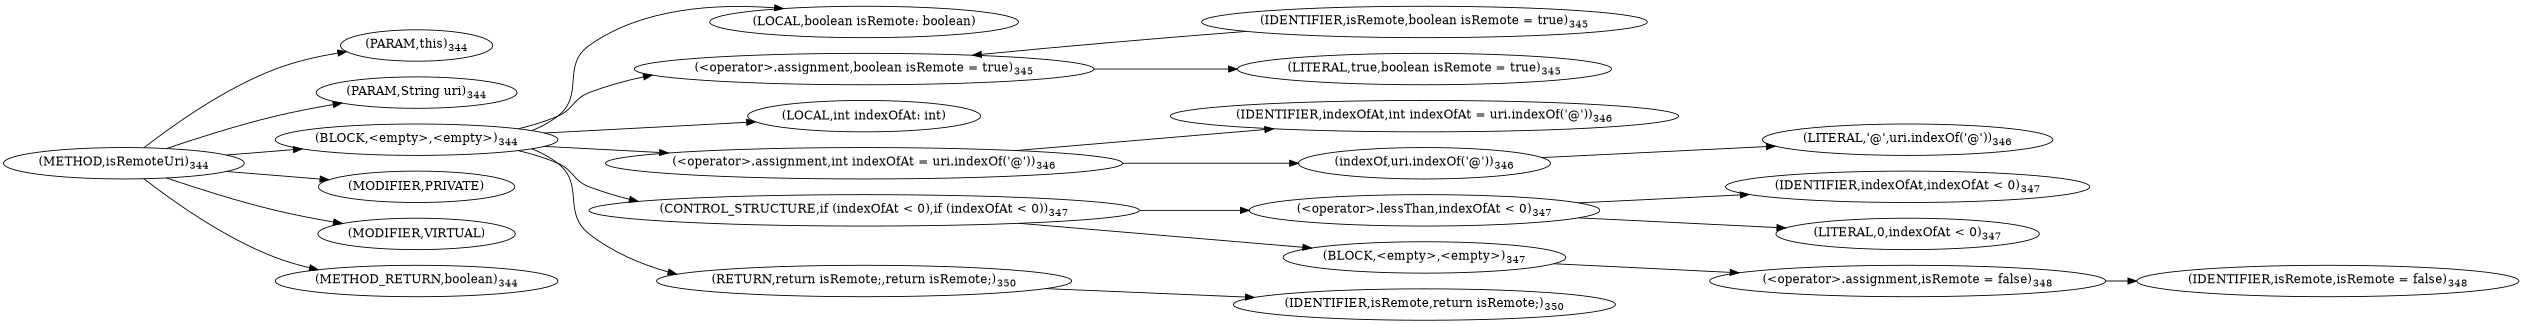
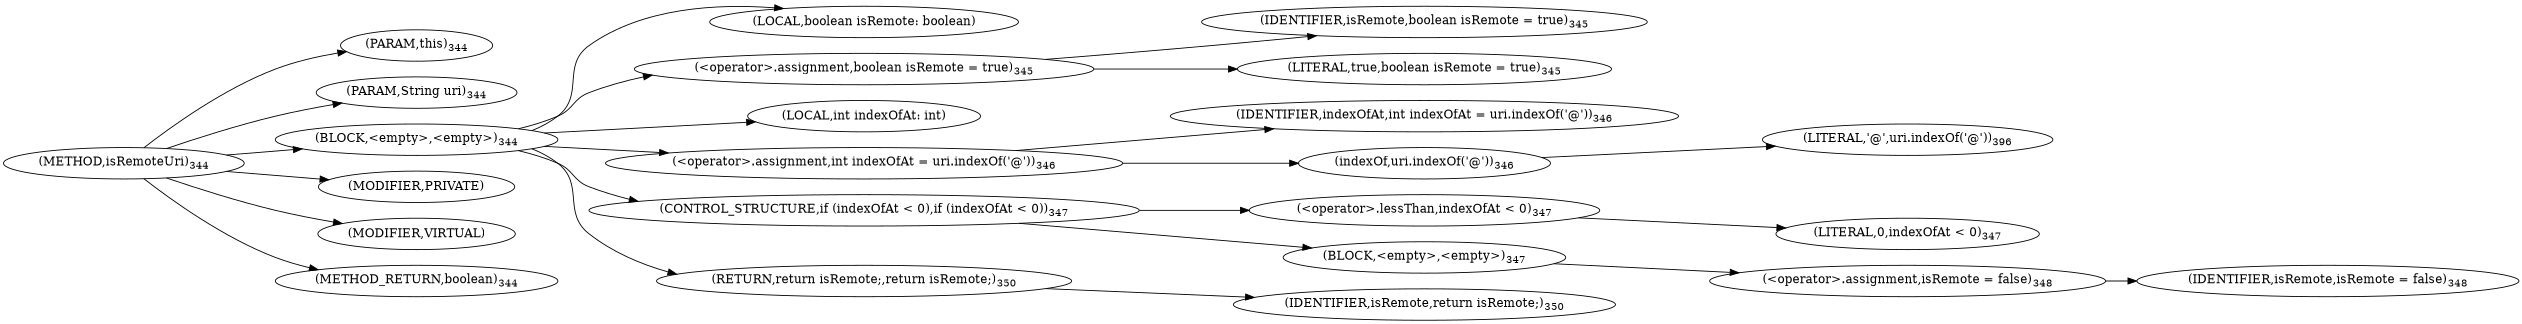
edge "(IDENTIFIER,isRemote,boolean isRemote = true)" -> "(<operator>.assignment,boolean isRemote = true)": reversed
node "(LITERAL,'@',uri.indexOf('@'))": text "346" -> "396"
node "(IDENTIFIER,indexOfAt,indexOfAt < 0)": removed
